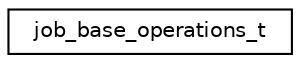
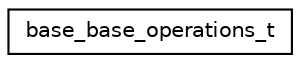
node "job_base_operations_t": label "job_base_operations_t" -> "base_base_operations_t"
